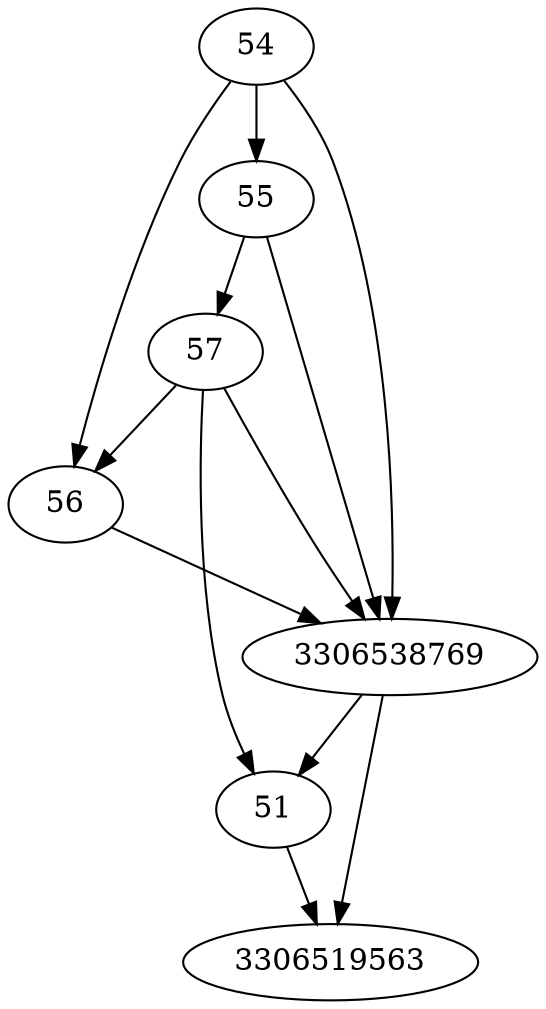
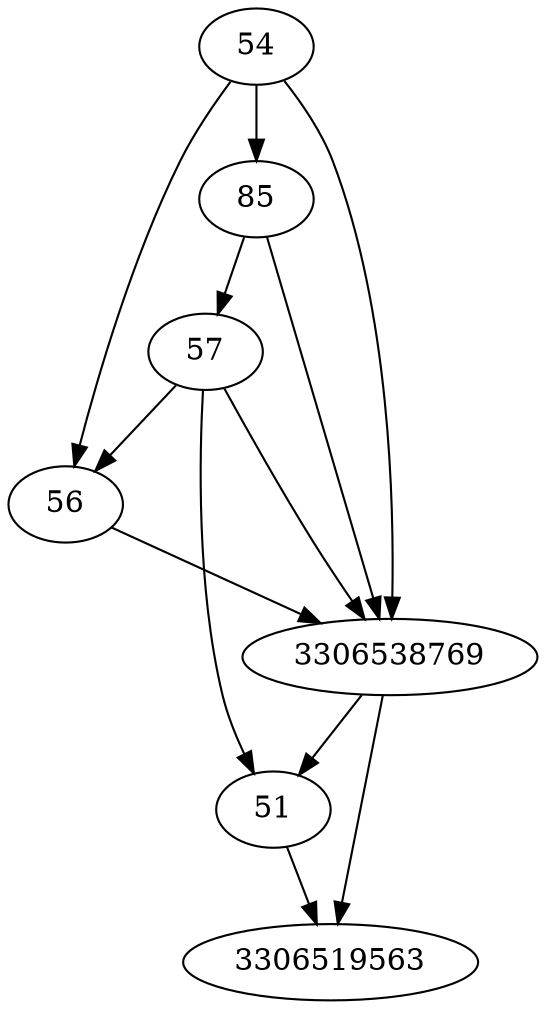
node "55": label "55" -> "85"
